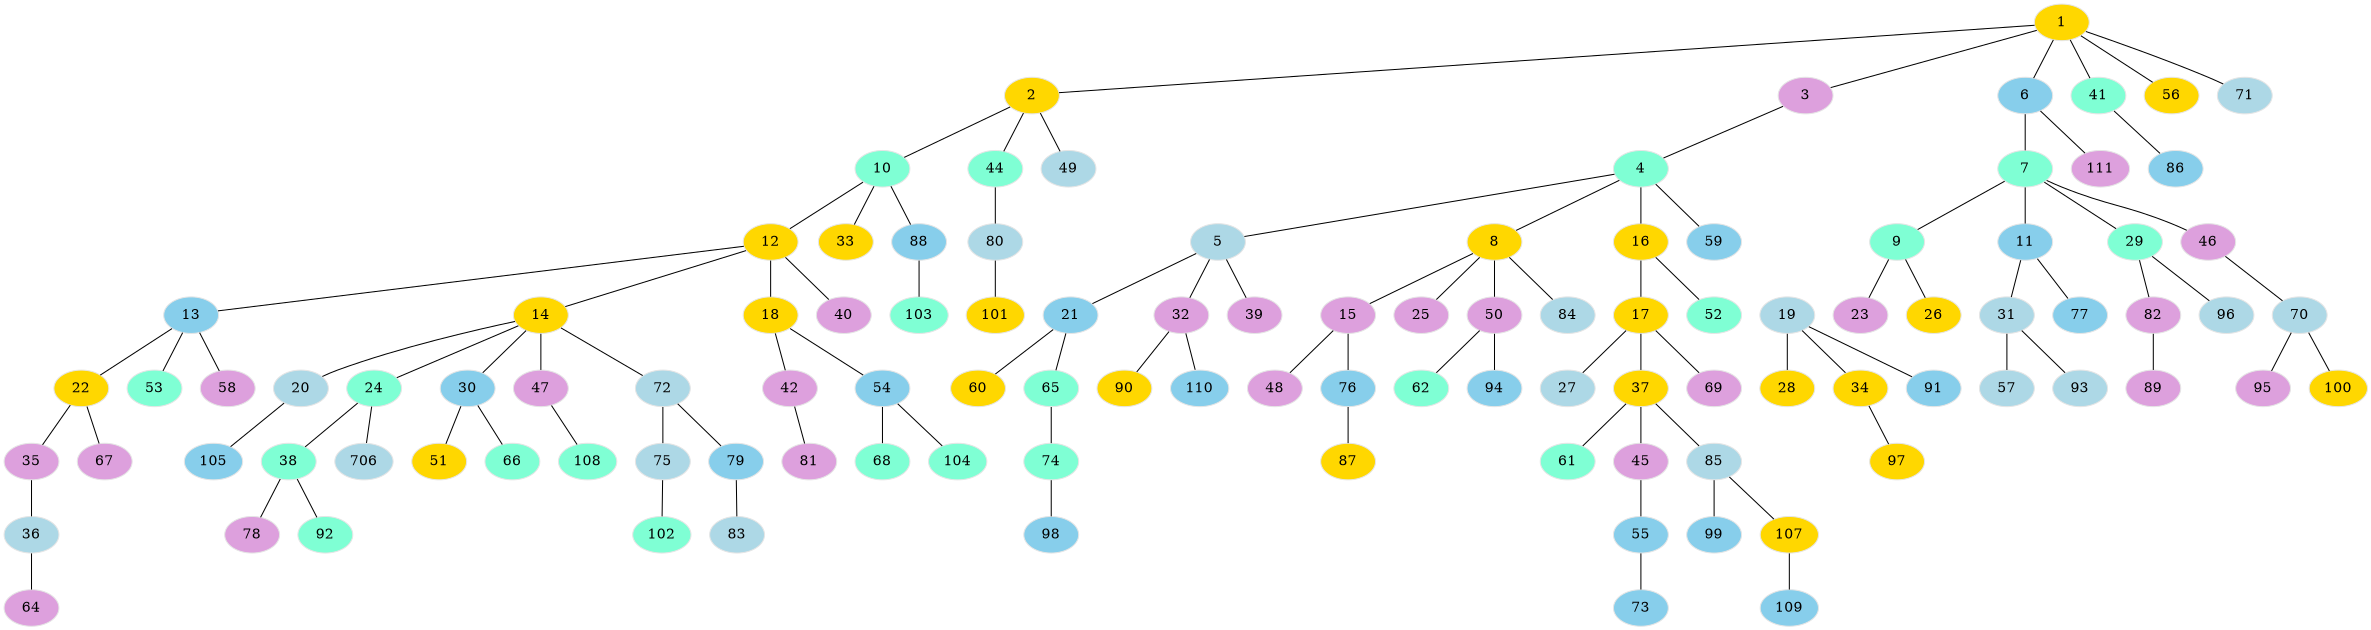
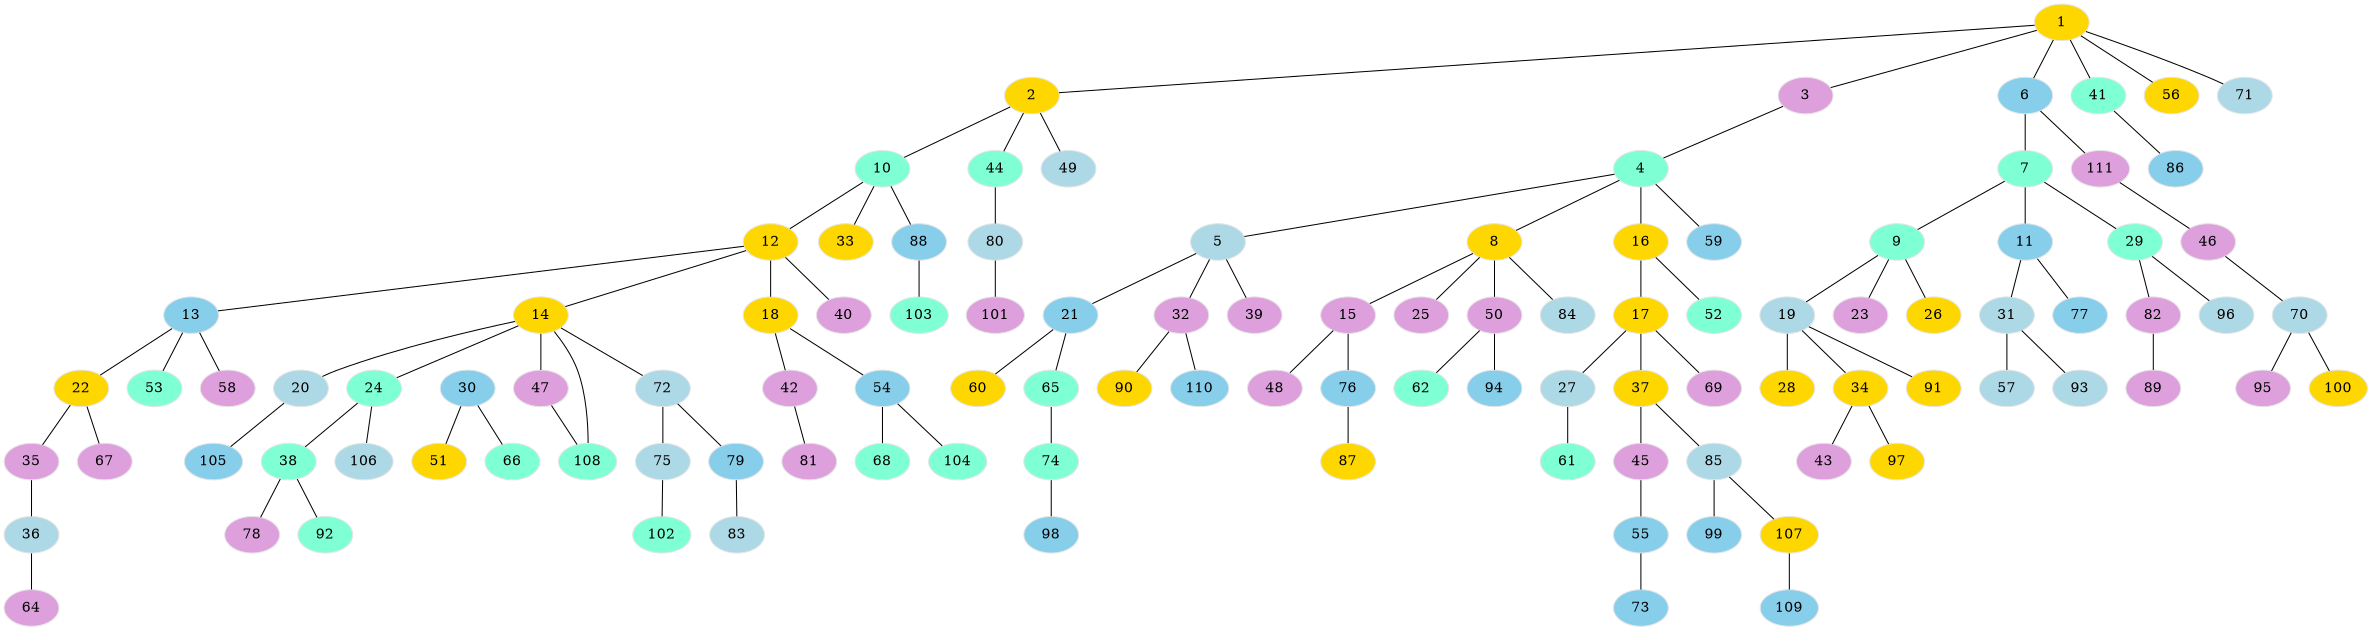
edge "7" -- "46": now "111" -- "46"
edge "9" -- "19": added
node "101": fillcolor gold -> plum
edge "14" -- "30": now "14" -- "108"
node "91": fillcolor skyblue -> gold
edge "37" -- "61": now "27" -- "61"
node "706": label "706" -> "106"
node "43": added
